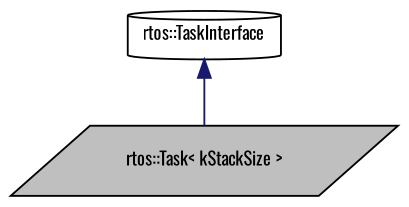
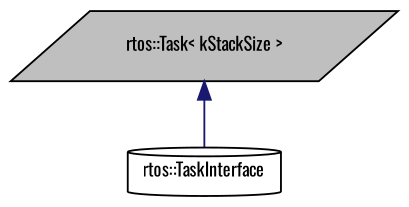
edge "rtos::Task< kStackSize >" -> "rtos::TaskInterface": reversed
